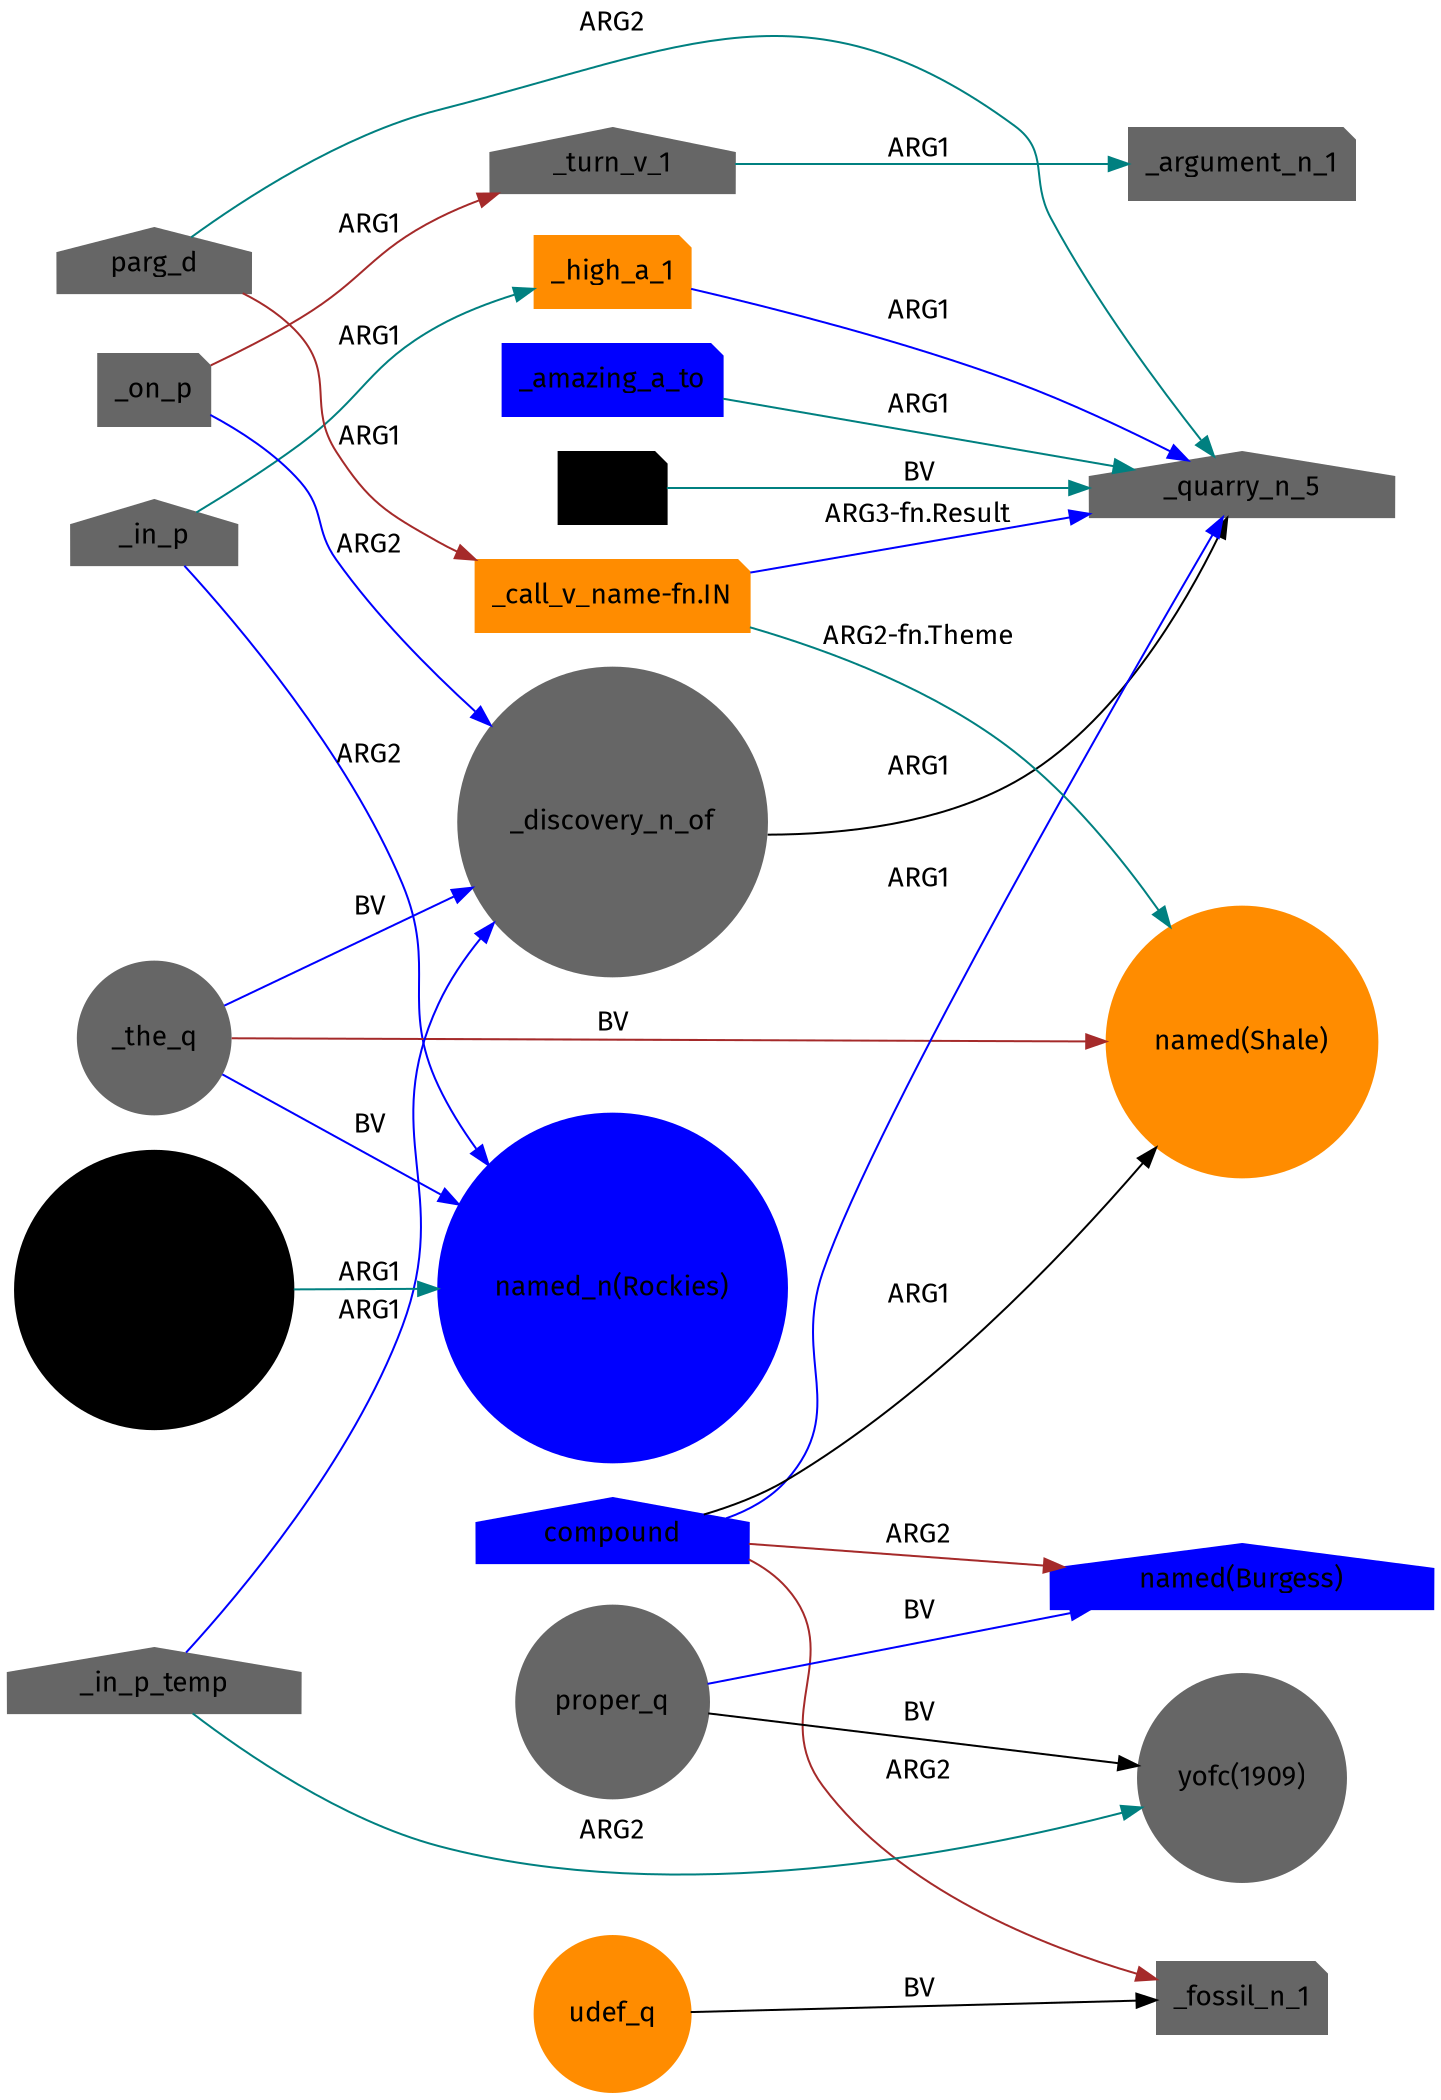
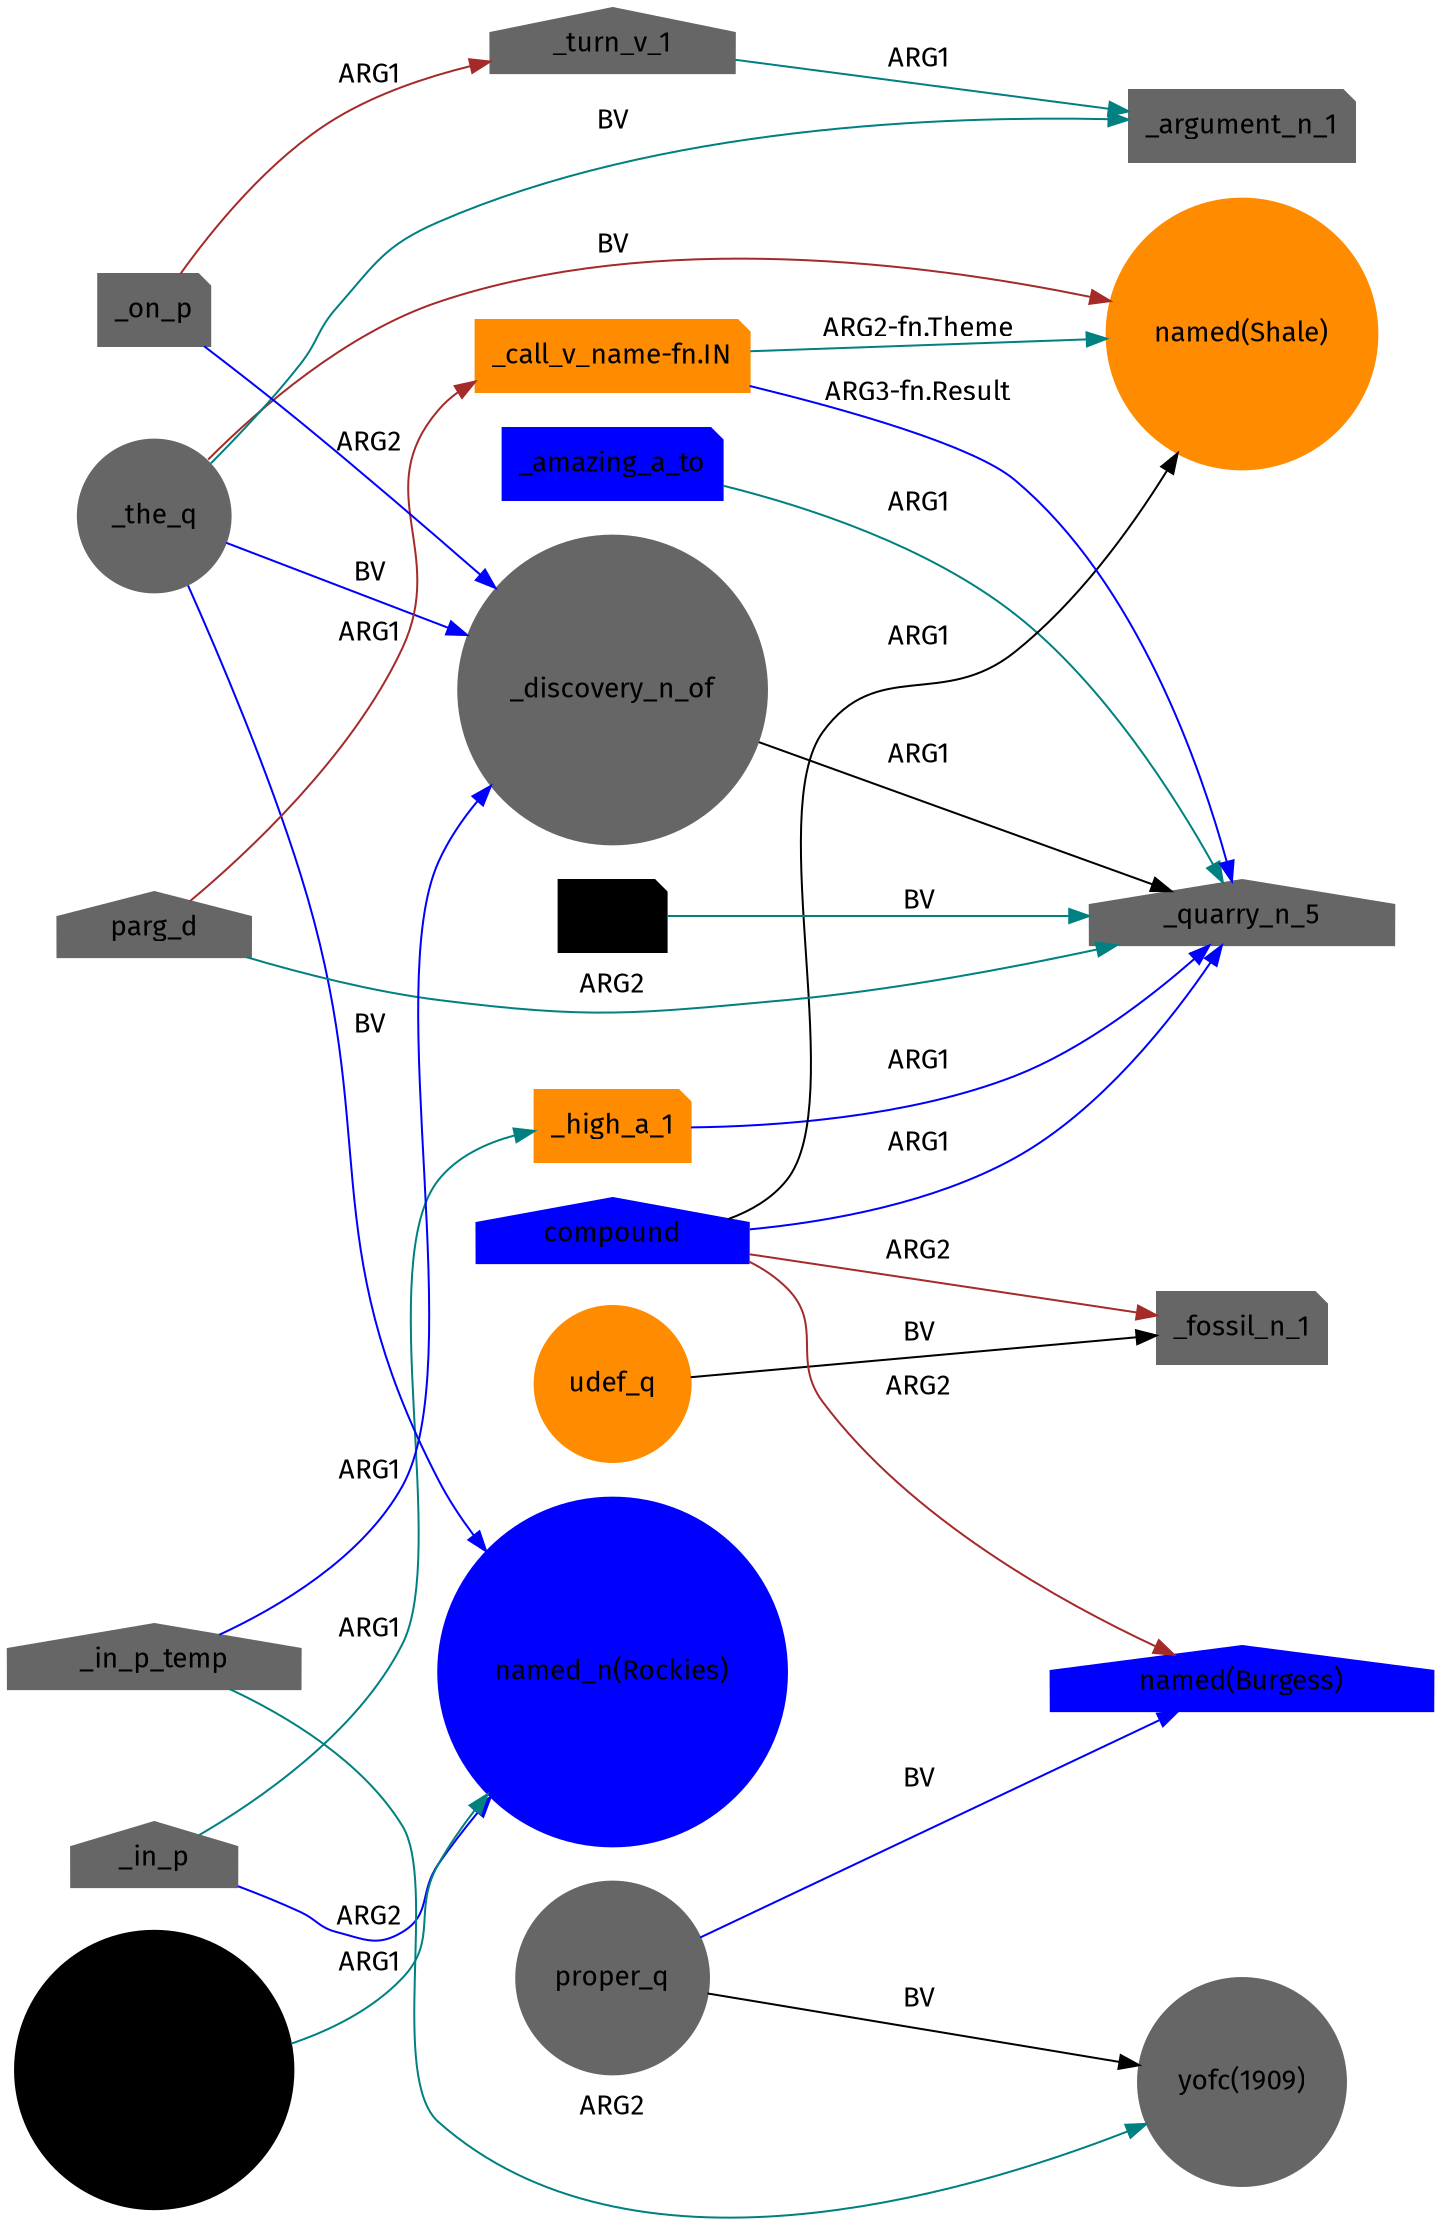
edge "_the_q" -> "_argument_n_1": added, label "BV"
